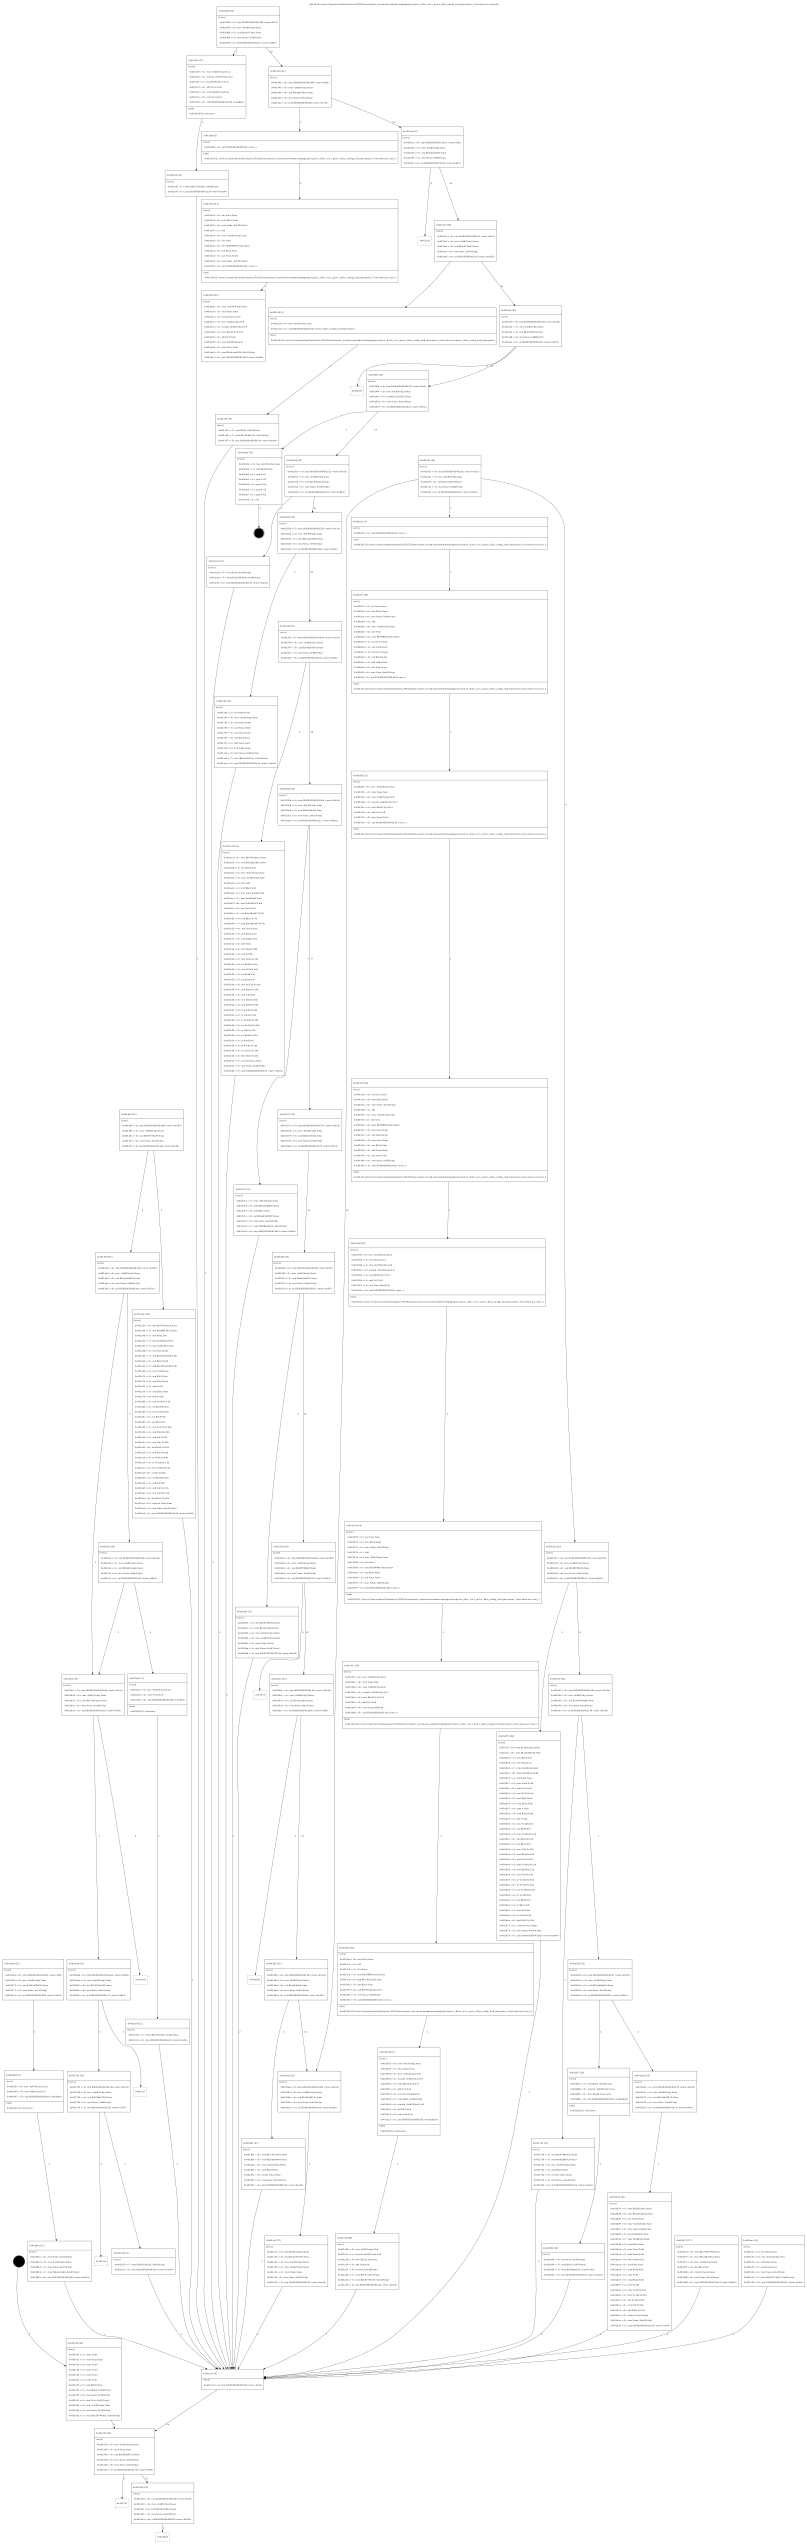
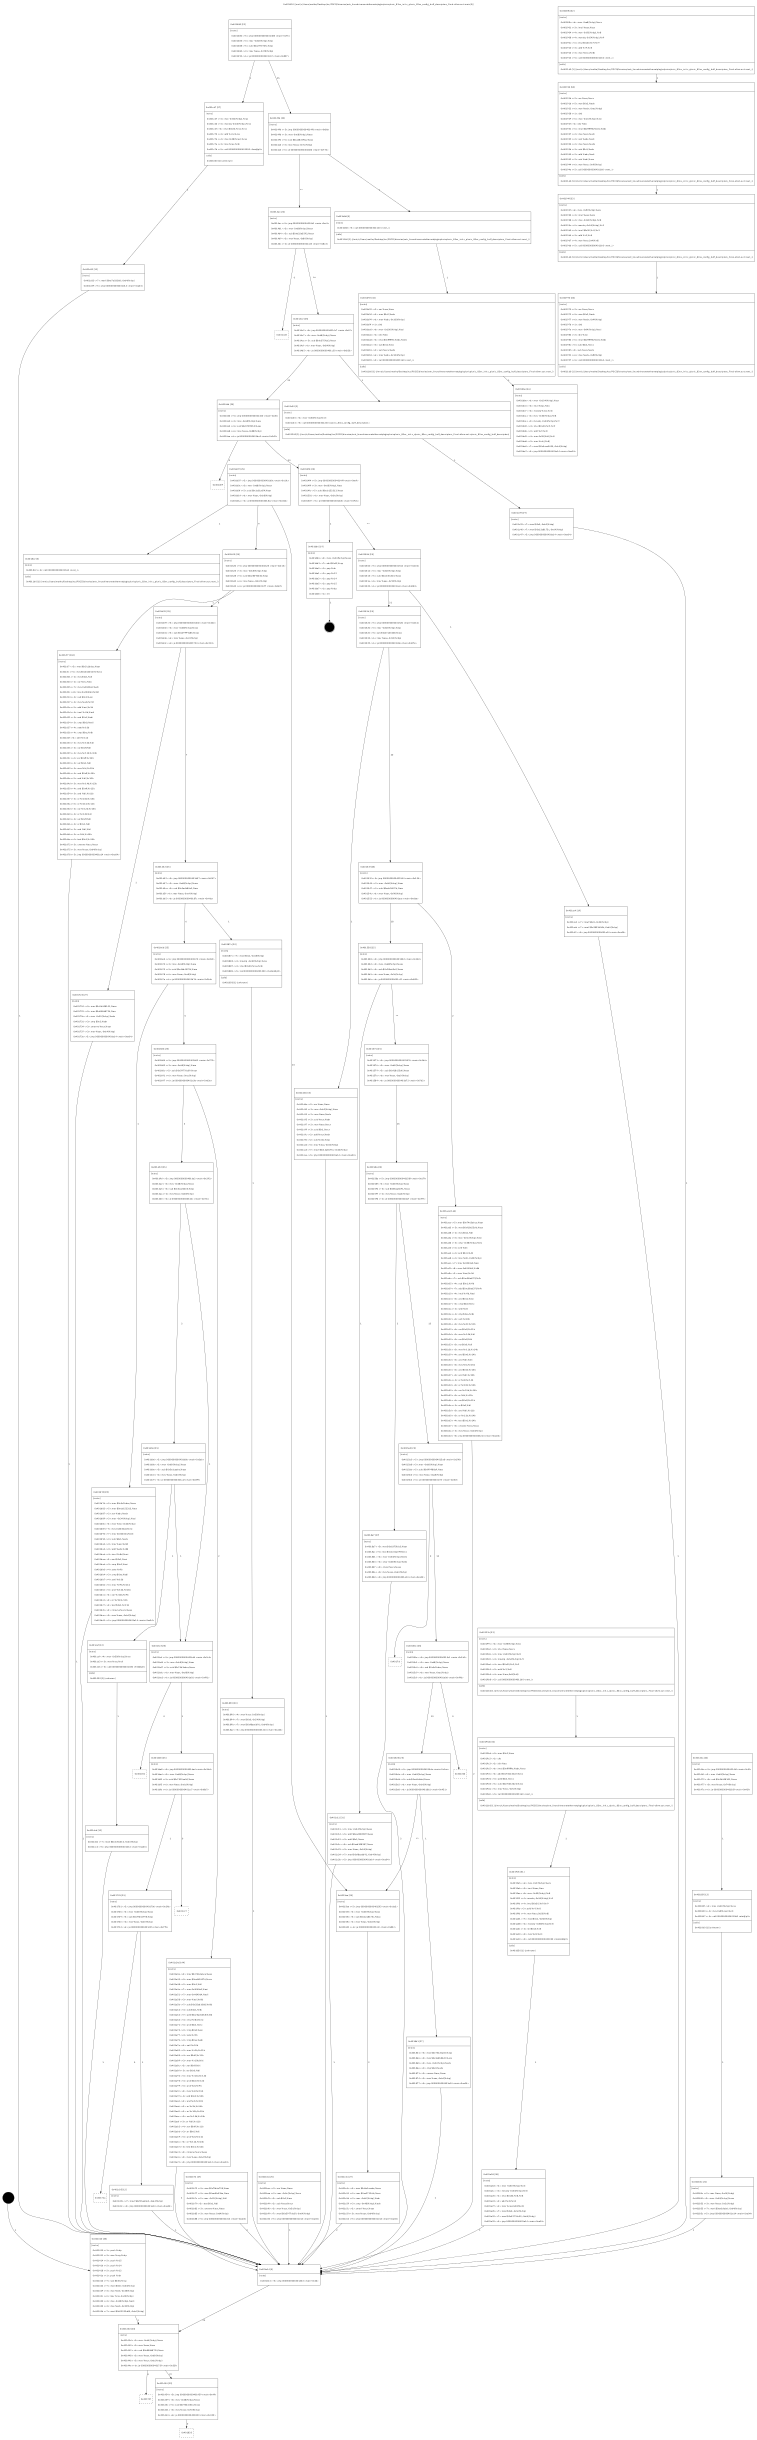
node "0x4018c7 [52]": removed
edge "0x40166b [25]" -> "0x401684 [25]": added, label "5"
edge "0x401970 [44]" -> "0x40199c [33]": removed, label "1"
